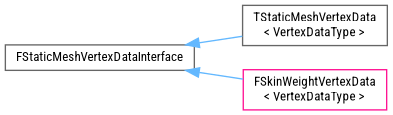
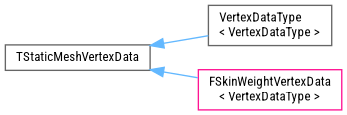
node "TStaticMeshVertexData < VertexDataType >": label "TStaticMeshVertexData < VertexDataType >" -> "VertexDataType < VertexDataType >"
node "FStaticMeshVertexDataInterface": label "FStaticMeshVertexDataInterface" -> "TStaticMeshVertexData"
